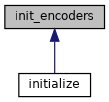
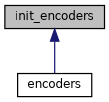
node "initialize": label "initialize" -> "encoders"
